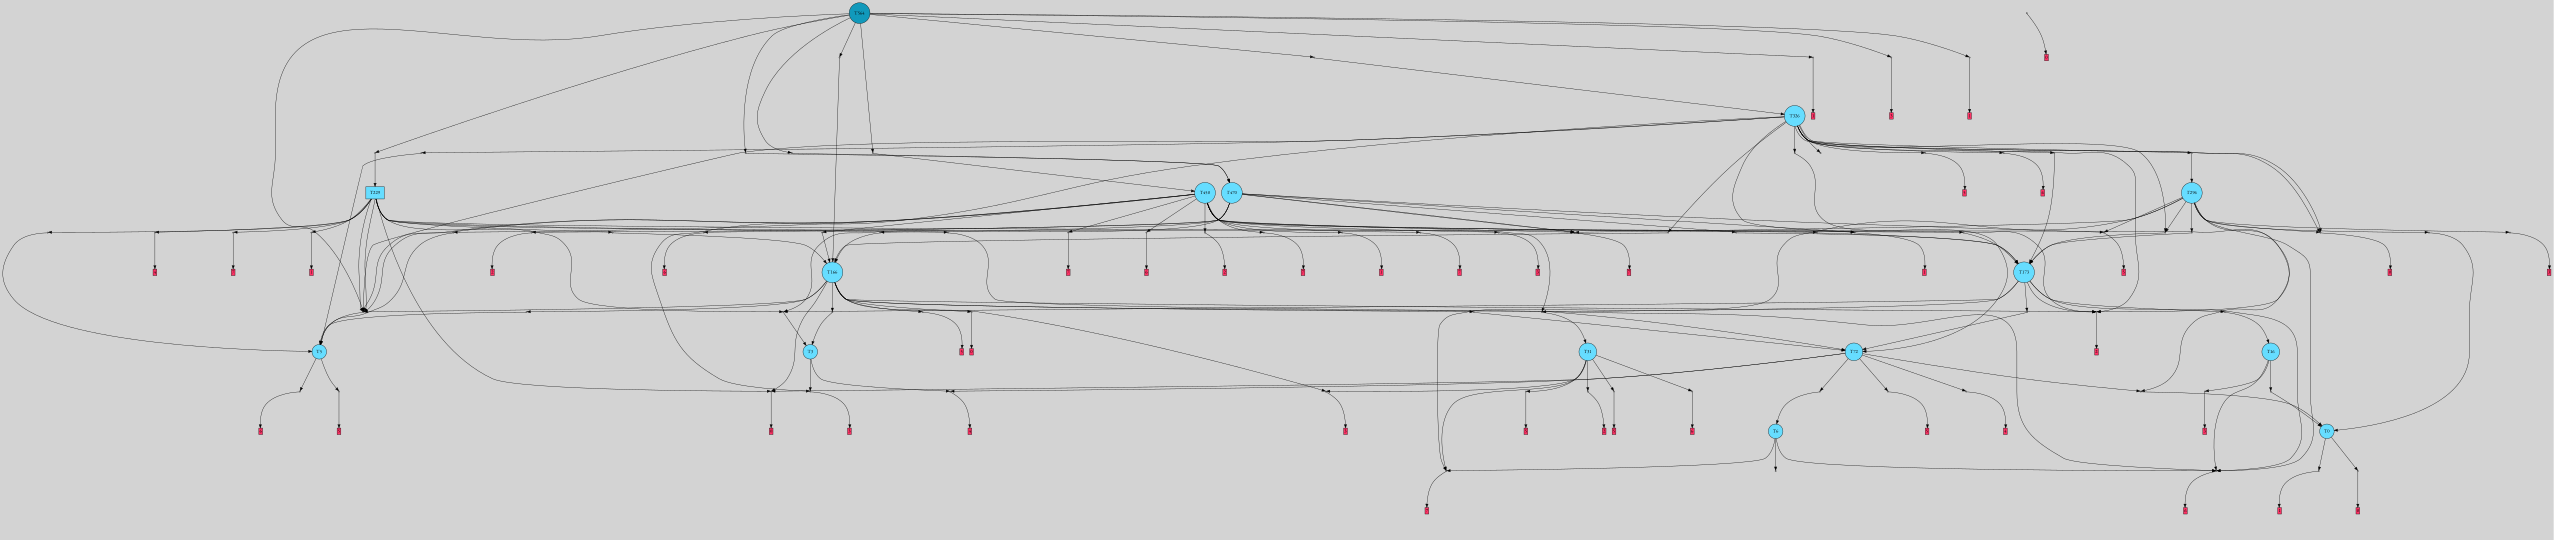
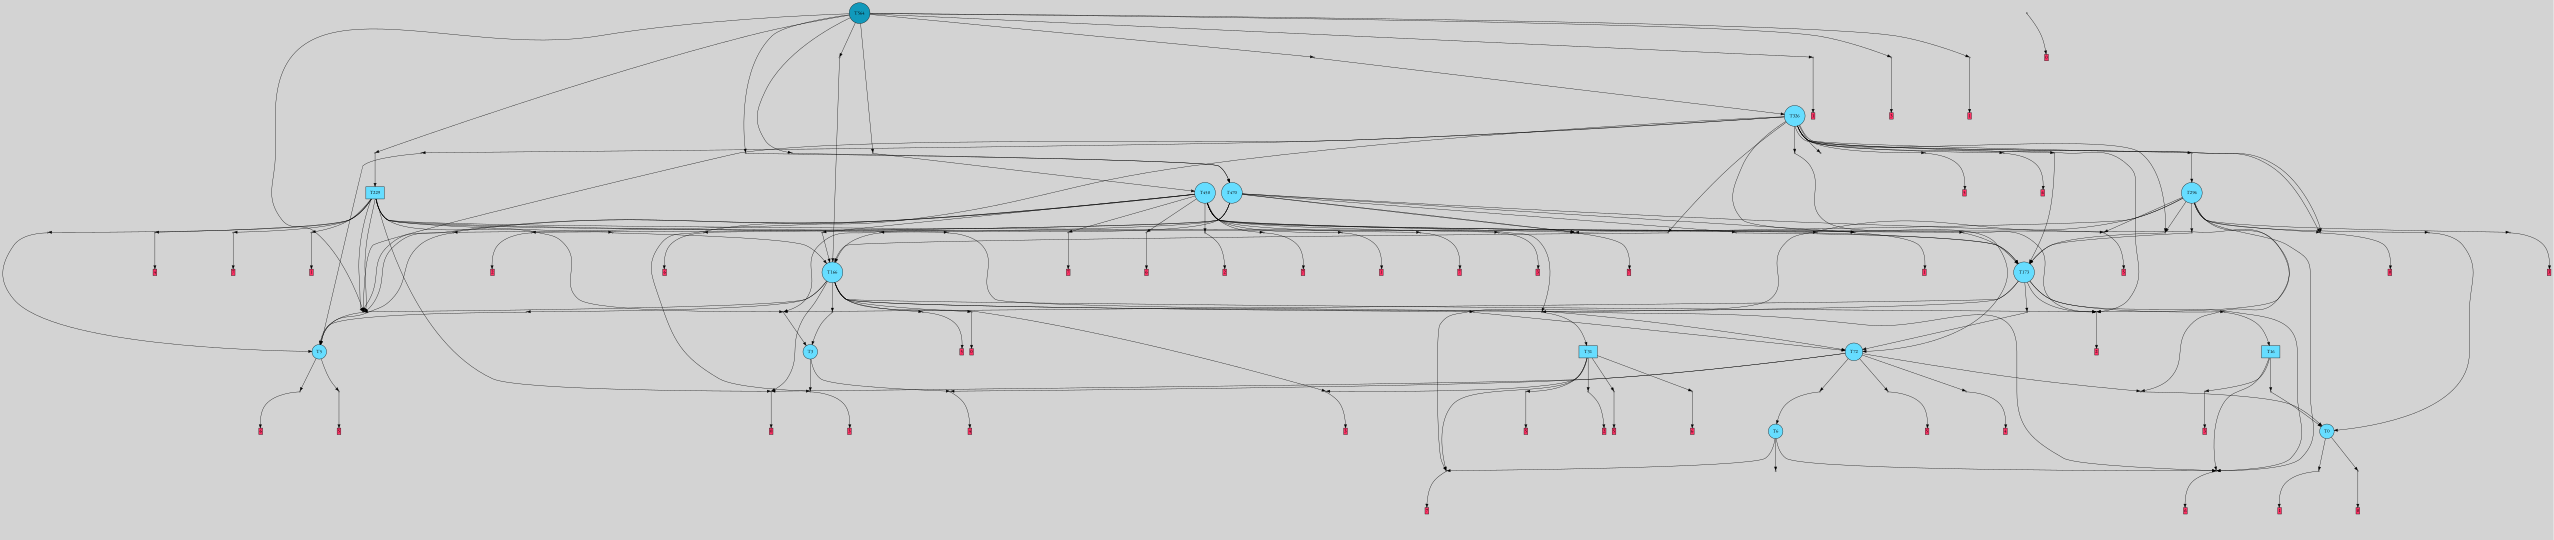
node "T31": shape circle -> box
node "T16": shape circle -> box
